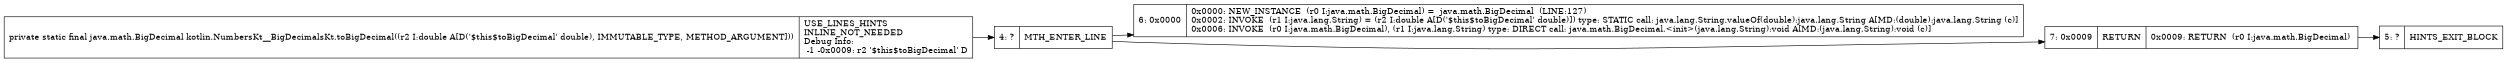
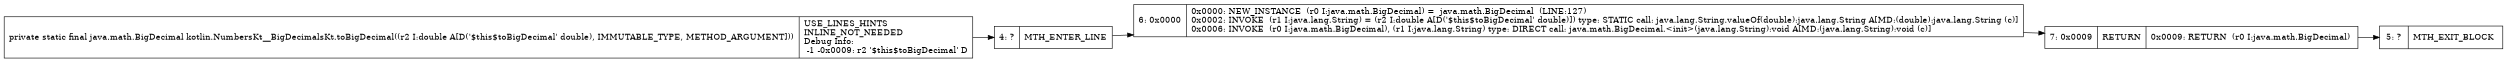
node "5: ?": text "HINTS_EXIT_BLOCK" -> "MTH_EXIT_BLOCK"
edge "4: ?" -> "7: 0x0009": now "6: 0x0000" -> "7: 0x0009"
